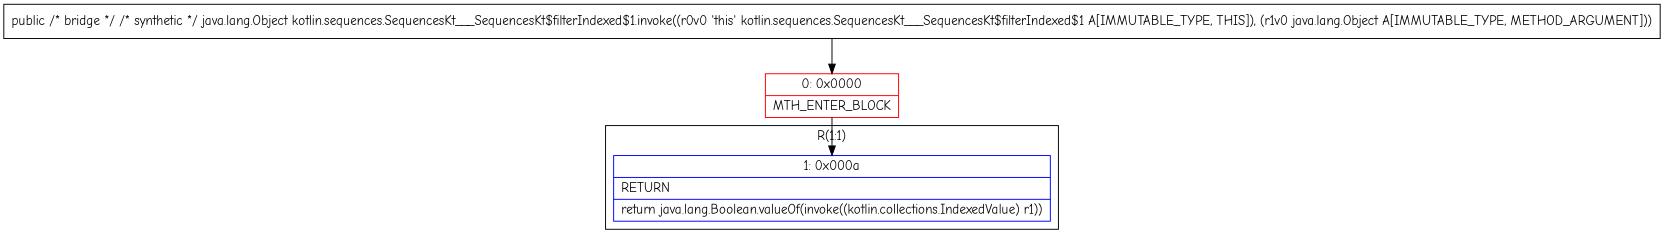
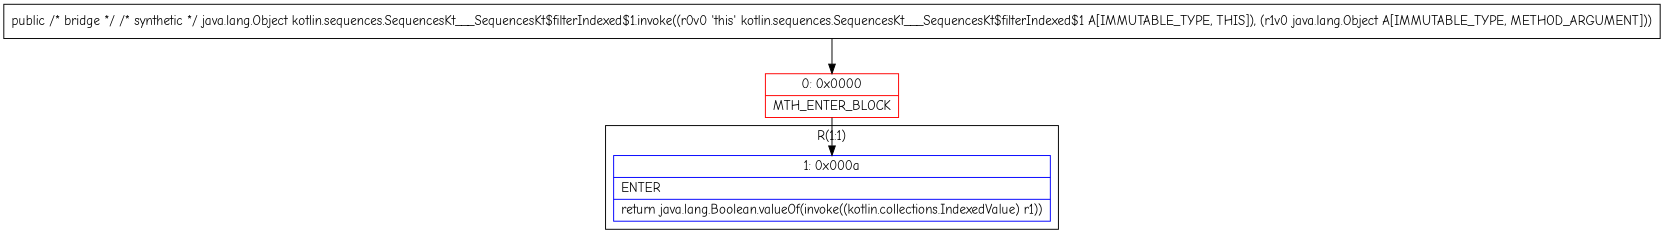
node "1: 0x000a": text "RETURN" -> "ENTER"
